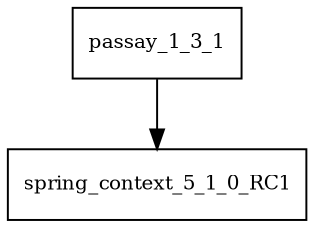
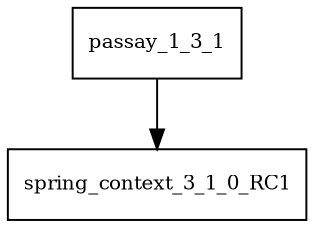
node "spring_context_5_1_0_RC1": label "spring_context_5_1_0_RC1" -> "spring_context_3_1_0_RC1"
